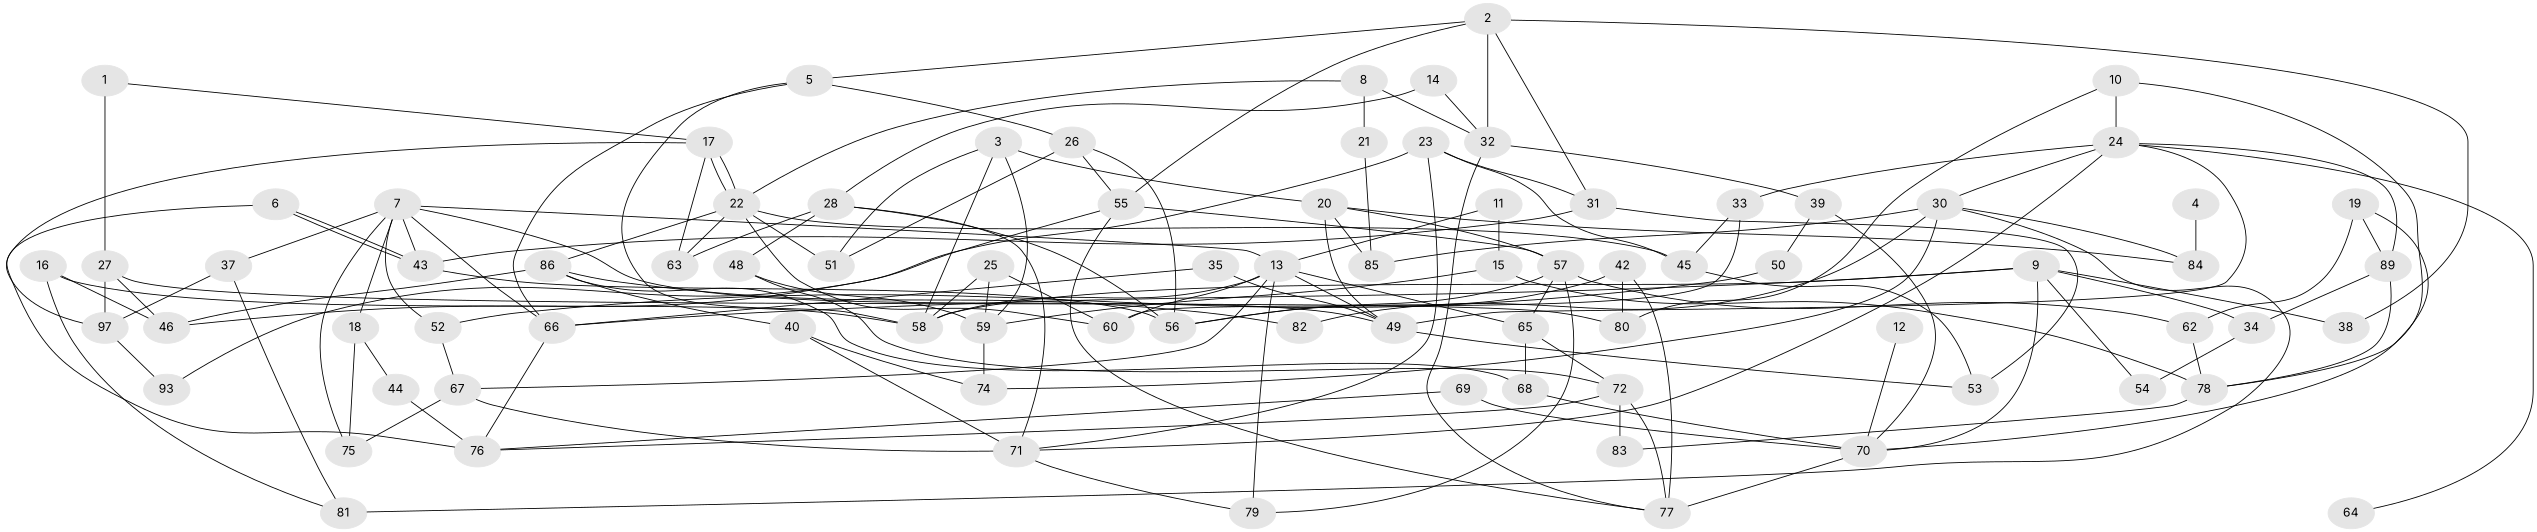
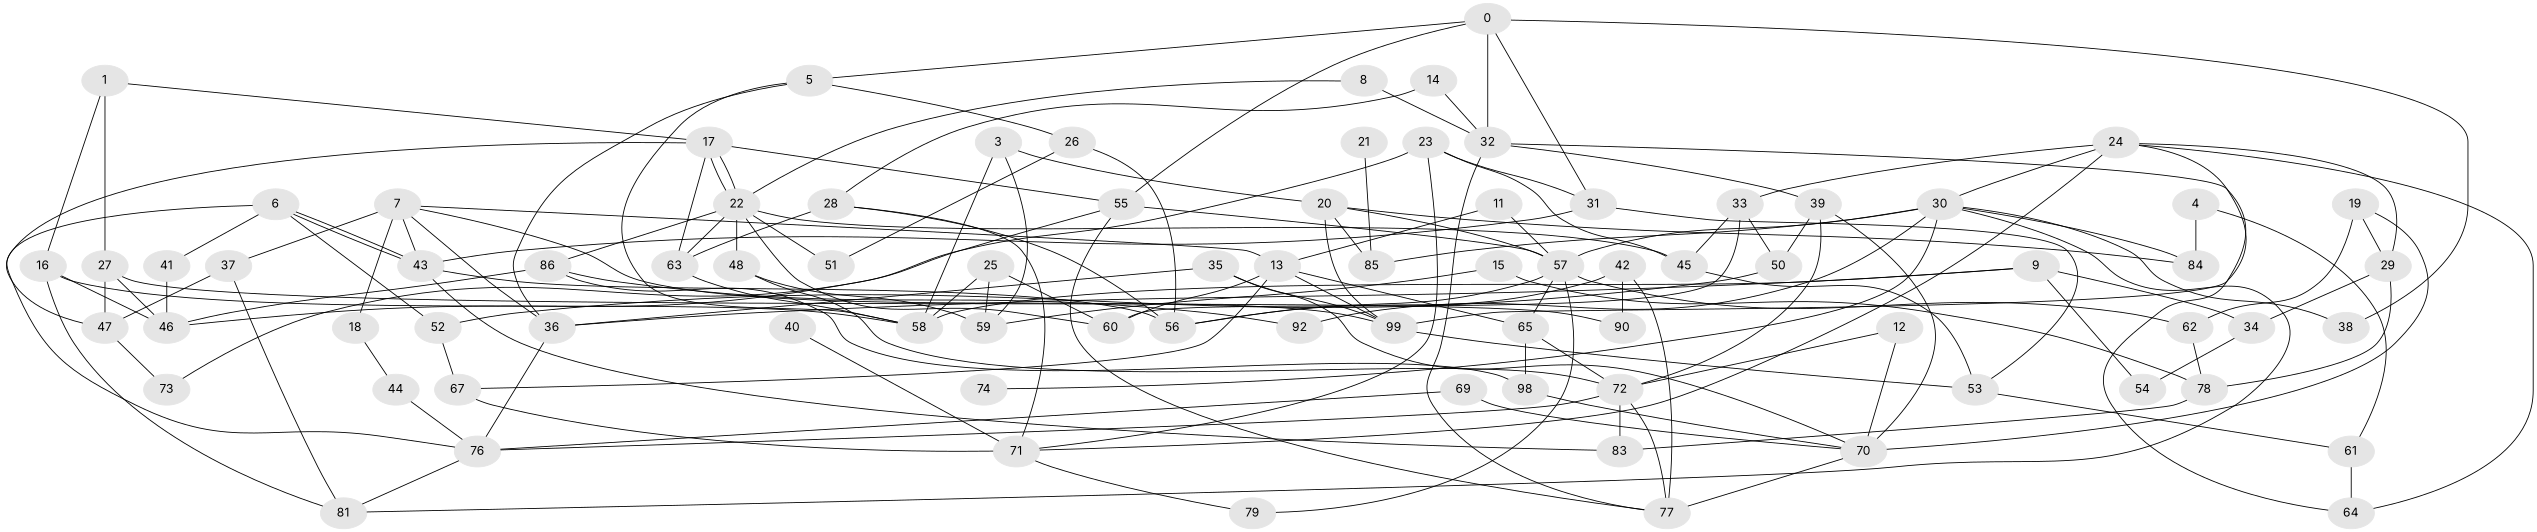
node "2": label "2" -> "0"
node "10": removed
edge "8" -- "21": removed
edge "1" -- "16": added
edge "32" -- "64": added
edge "26" -- "55": now "17" -- "55"
edge "3" -- "51": removed
edge "30" -- "57": added
edge "28" -- "48": now "22" -- "48"
edge "11" -- "15": now "11" -- "57"
edge "33" -- "50": added
node "41": added
node "89": label "89" -> "29"
edge "7" -- "52": now "6" -- "52"
edge "9" -- "38": now "30" -- "38"
edge "13" -- "58": now "63" -- "58"
edge "86" -- "40": removed
node "97": label "97" -> "47"
node "66": label "66" -> "36"
node "82": label "82" -> "92"
node "49": label "49" -> "99"
node "80": label "80" -> "90"
edge "39" -- "72": added
edge "59" -- "74": removed
edge "12" -- "72": added
edge "40" -- "74": removed
edge "13" -- "79": removed
node "93": label "93" -> "73"
node "68": label "68" -> "98"
edge "9" -- "70": now "35" -- "70"
edge "43" -- "83": added
node "75": removed
node "61": added
edge "76" -- "81": added
